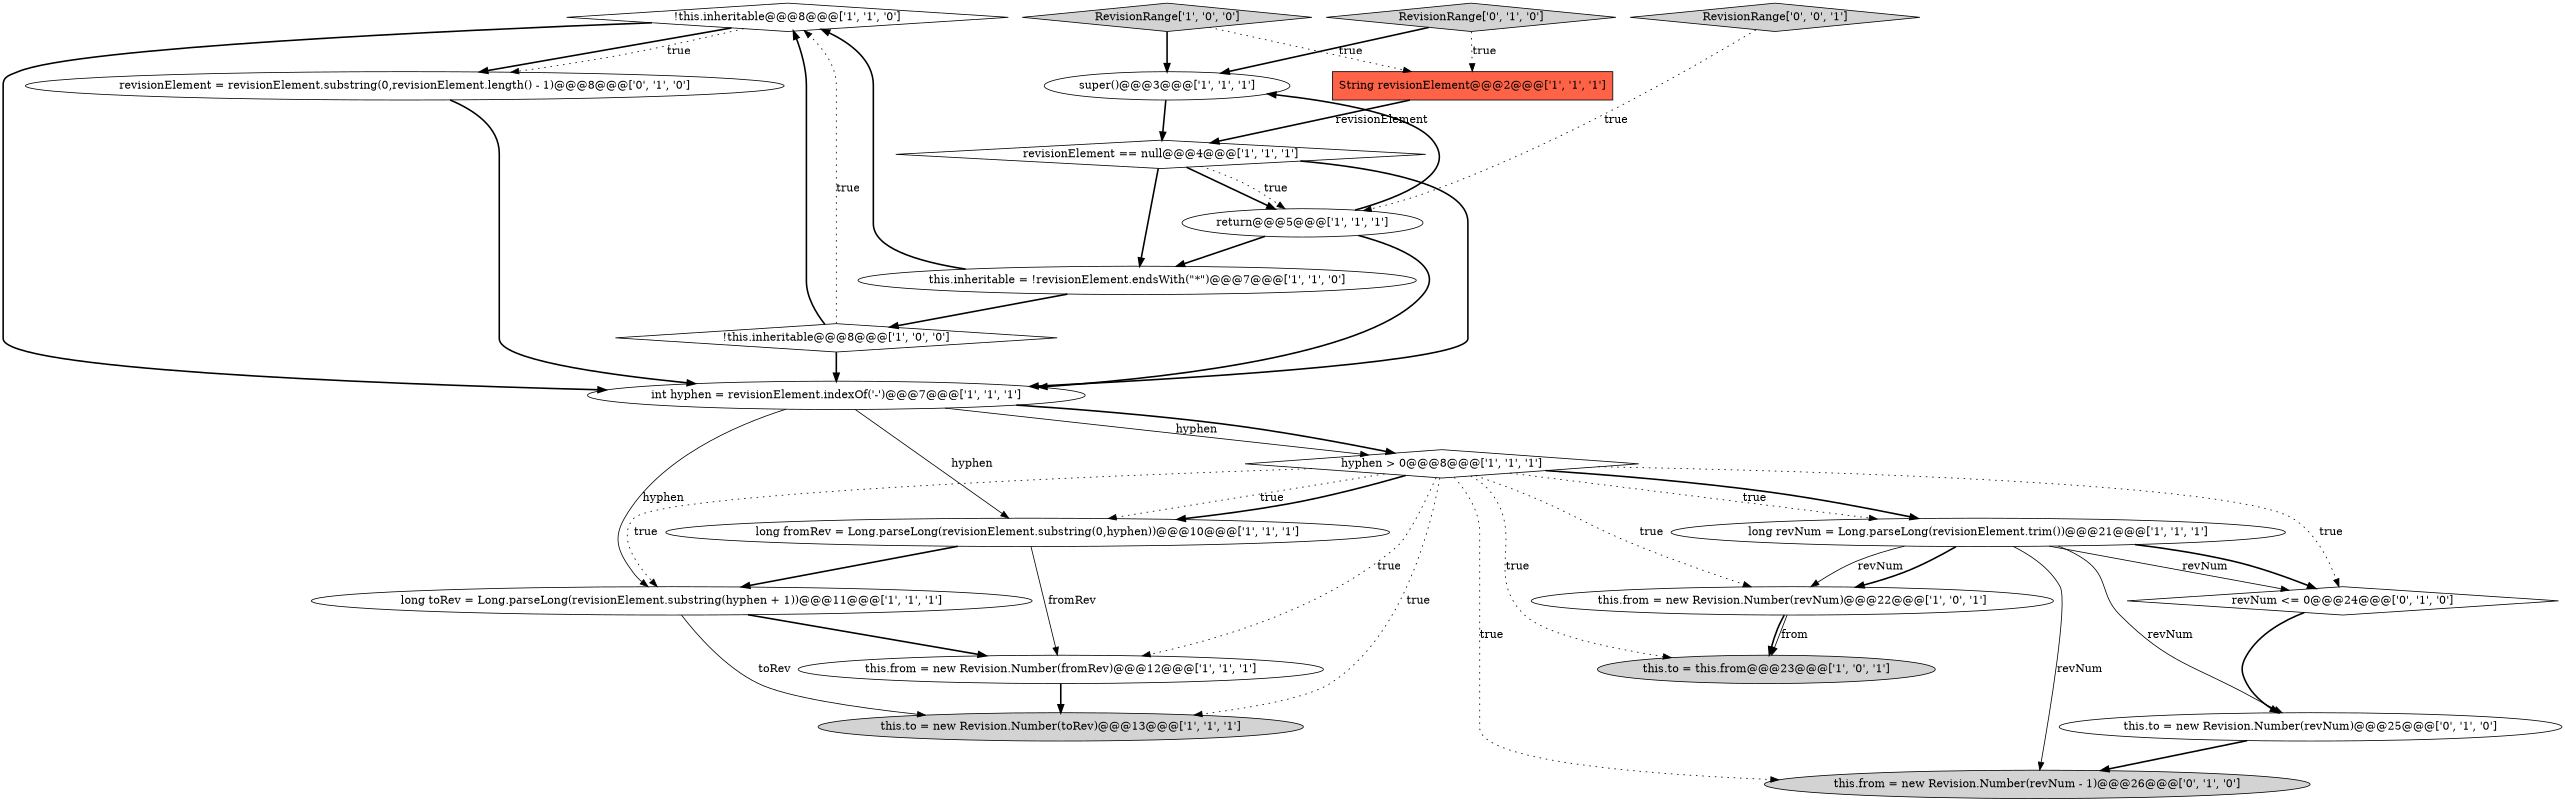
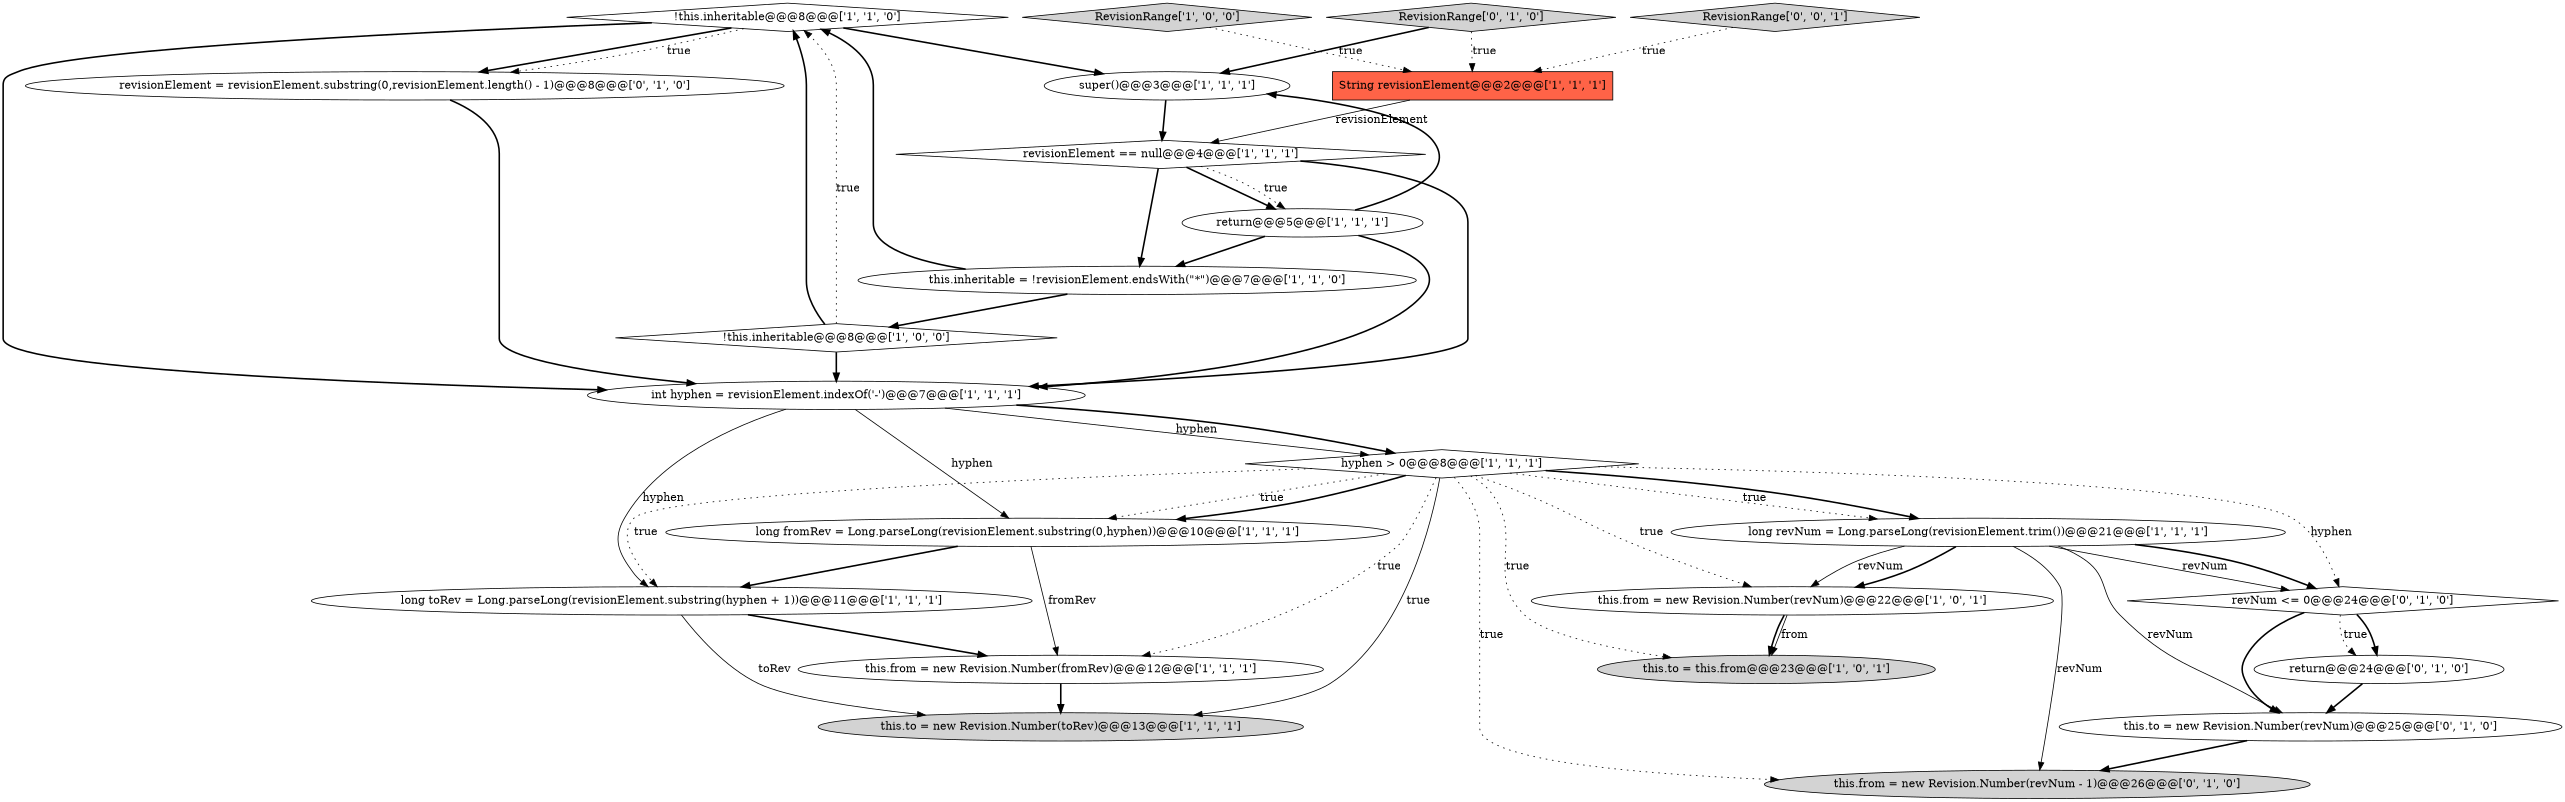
edge "RevisionRange['1', '0', '0']" -> "super()@@@3@@@['1', '1', '1']": now "!this.inheritable@@@8@@@['1', '1', '0']" -> "super()@@@3@@@['1', '1', '1']"
edge "String revisionElement@@@2@@@['1', '1', '1']" -> "revisionElement == null@@@4@@@['1', '1', '1']": style bold -> solid
edge "RevisionRange['0', '0', '1']" -> "return@@@5@@@['1', '1', '1']": now "RevisionRange['0', '0', '1']" -> "String revisionElement@@@2@@@['1', '1', '1']"
edge "hyphen > 0@@@8@@@['1', '1', '1']" -> "revNum <= 0@@@24@@@['0', '1', '0']": label "true" -> "hyphen"
edge "hyphen > 0@@@8@@@['1', '1', '1']" -> "this.to = new Revision.Number(toRev)@@@13@@@['1', '1', '1']": style dotted -> solid
node "return@@@24@@@['0', '1', '0']": added
